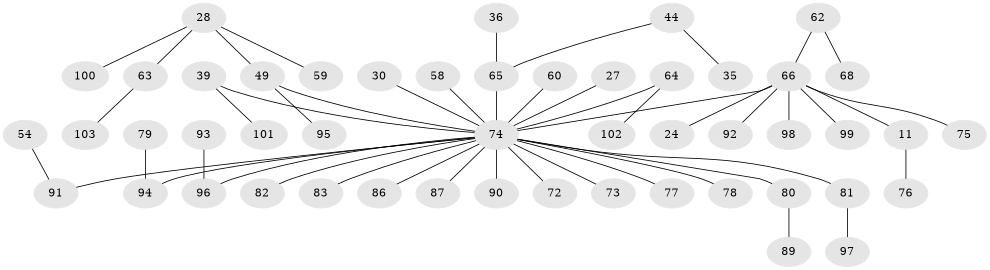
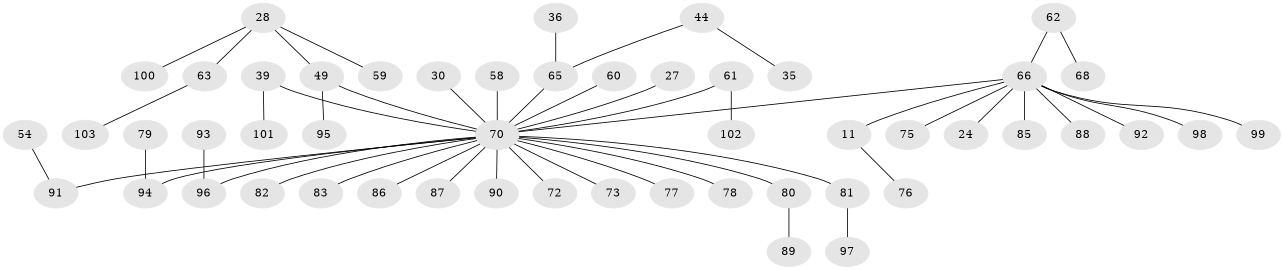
node "64": label "64" -> "61"
node "74": label "74" -> "70"
node "85": added
node "88": added
